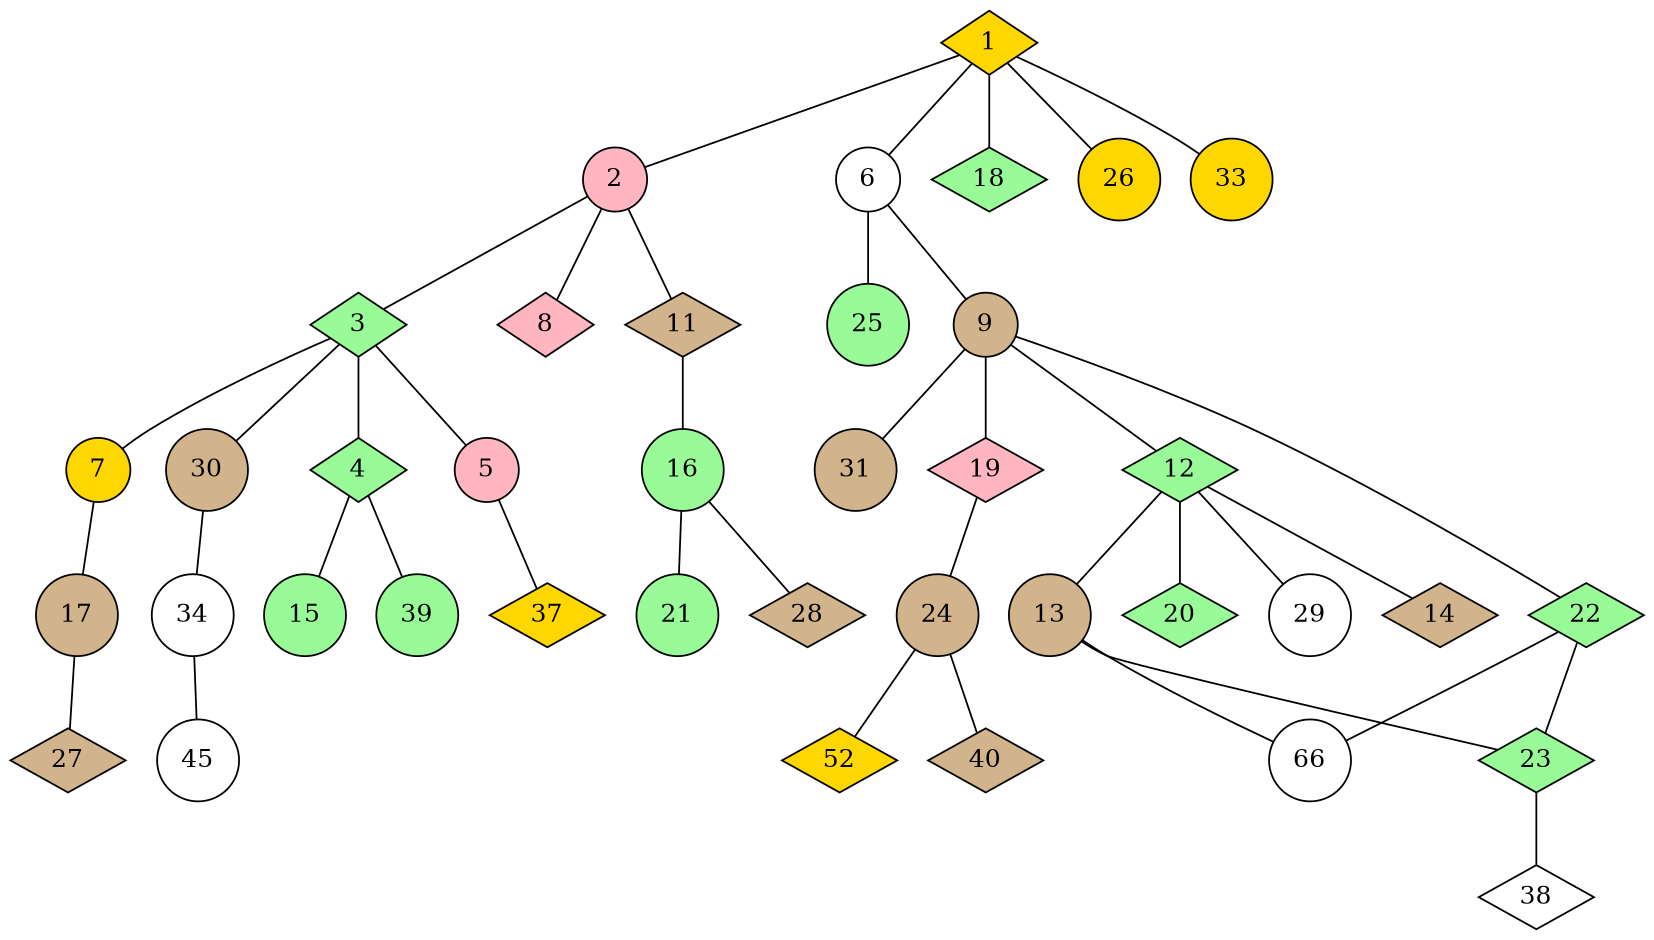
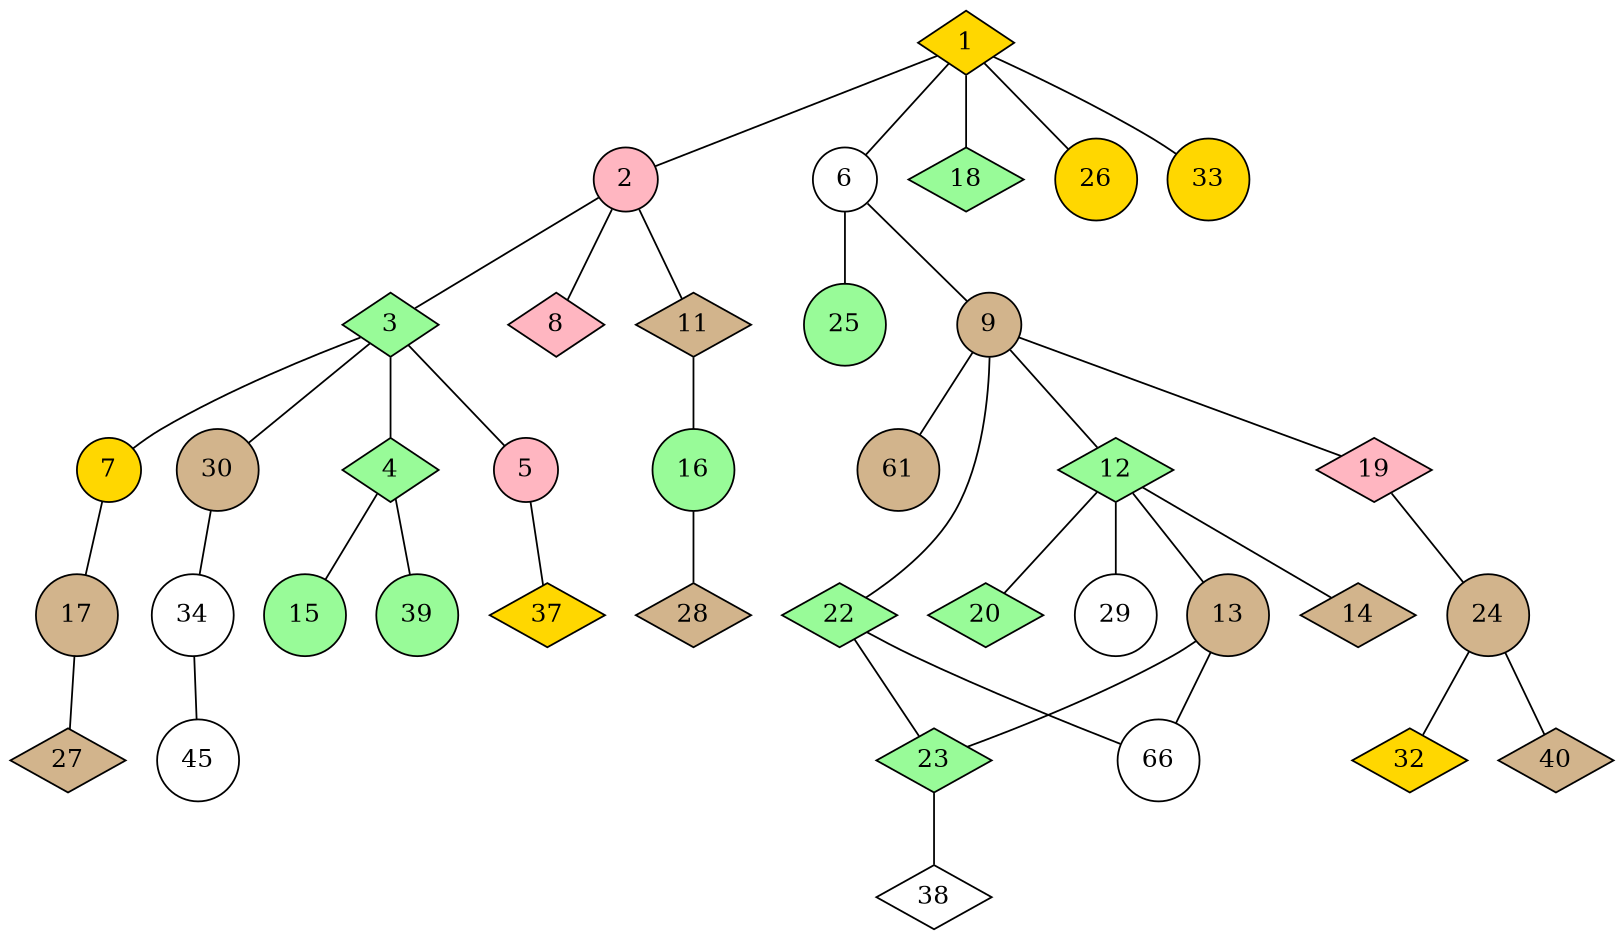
node "31": label "31" -> "61"
node "21": removed
node "52": label "52" -> "32"
